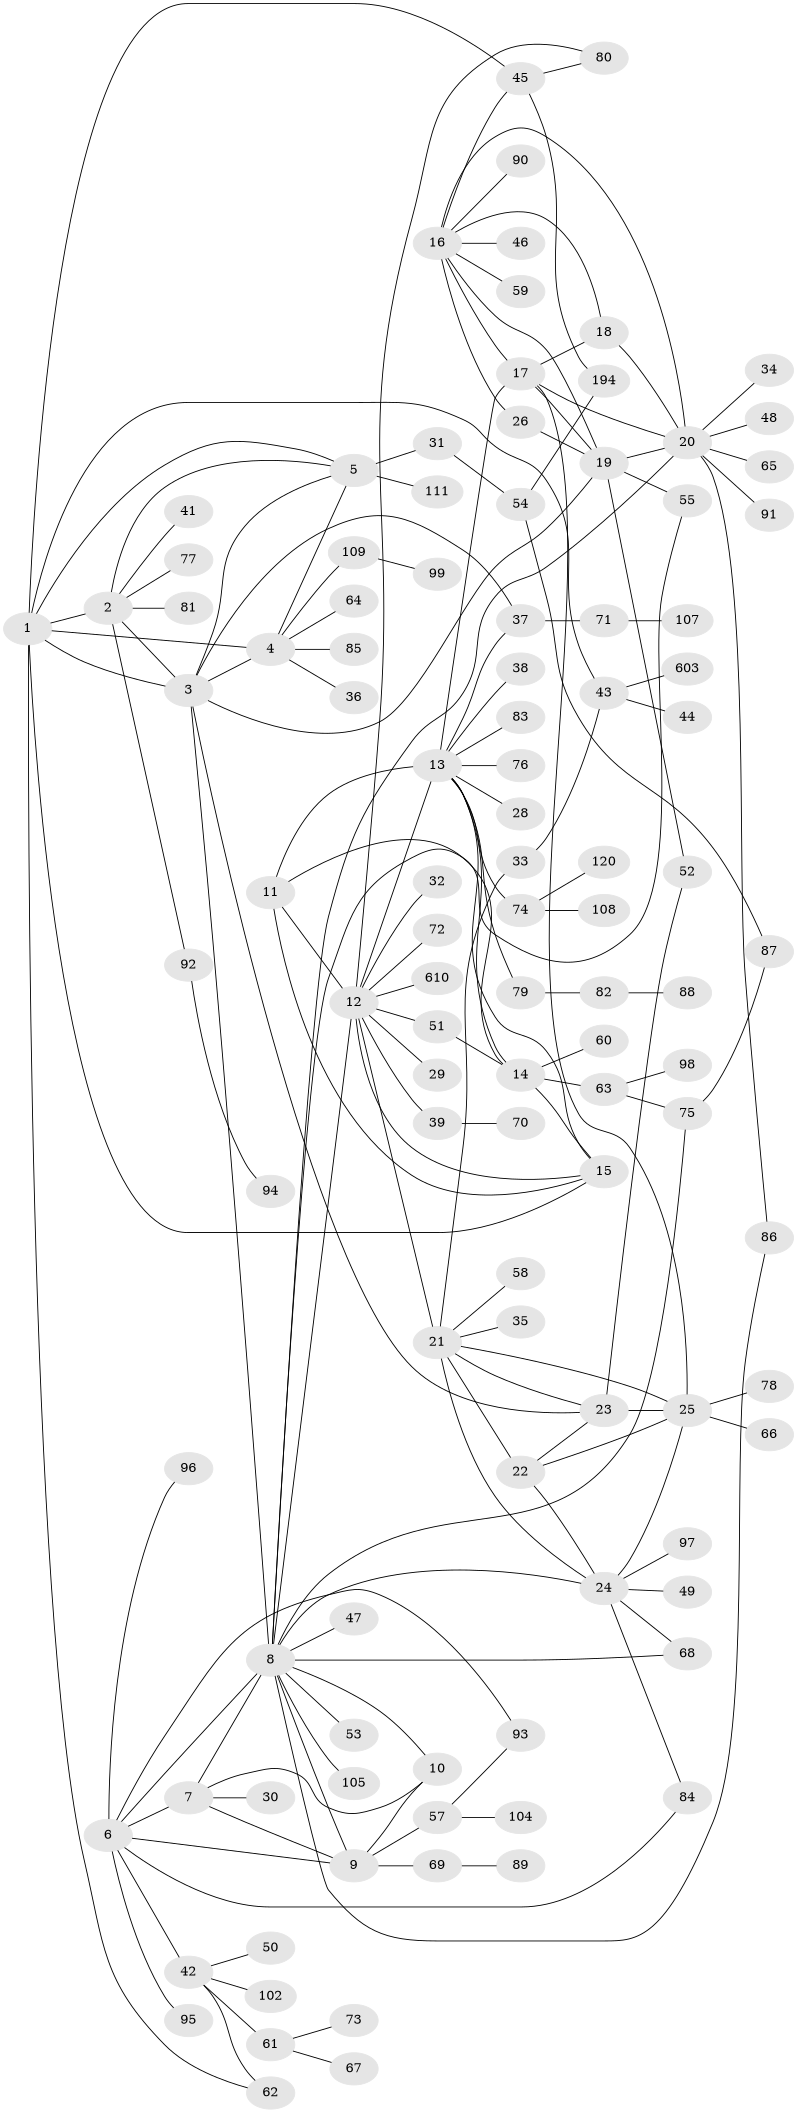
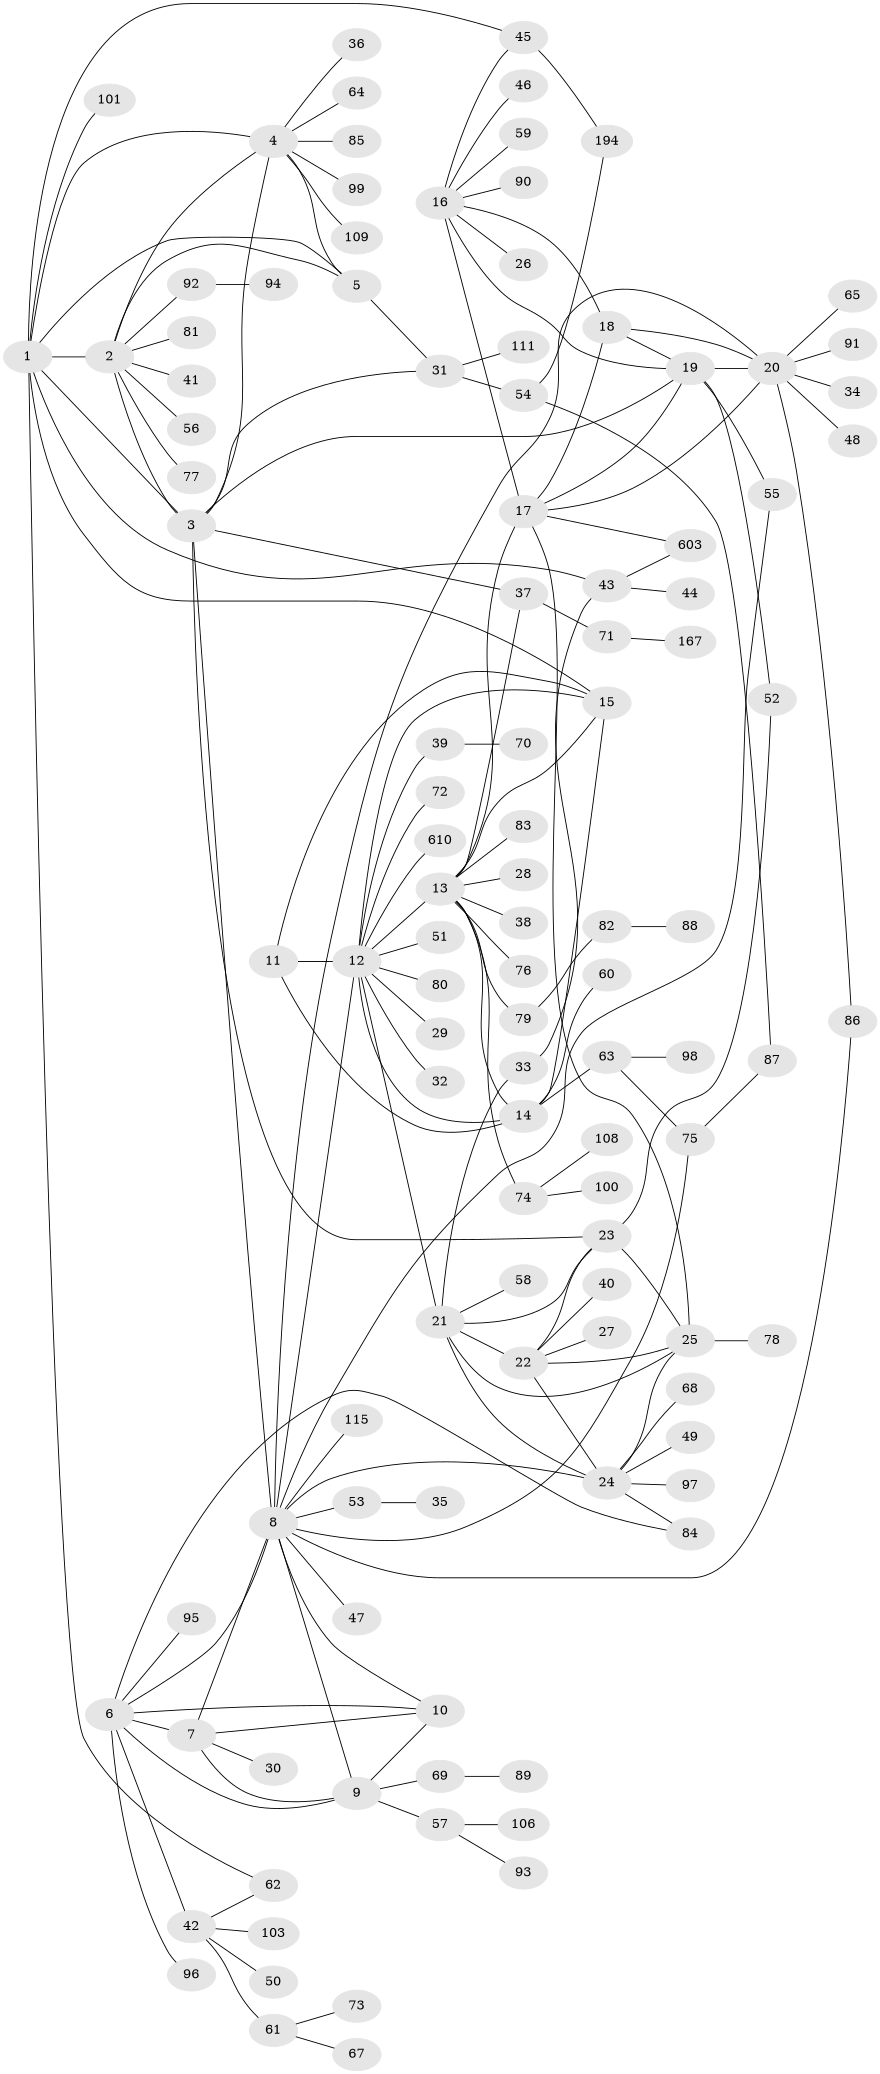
edge "80" -- "45": removed
node "101": added
edge "16" -- "20": removed
edge "4" -- "2": added
node "56": added
edge "26" -- "19": now "18" -- "19"
edge "5" -- "111": now "31" -- "111"
edge "17" -- "603": added
edge "5" -- "3": now "31" -- "3"
edge "109" -- "99": now "4" -- "99"
node "107": label "107" -> "167"
edge "13" -- "11": removed
node "120": label "120" -> "100"
edge "51" -- "14": now "12" -- "14"
node "40": added
edge "35" -- "21": now "35" -- "53"
node "27": added
node "66": removed
edge "93" -- "6": now "10" -- "6"
edge "68" -- "8": removed
node "105": label "105" -> "115"
node "104": label "104" -> "106"
node "102": label "102" -> "103"
